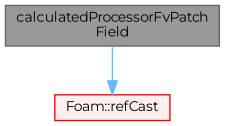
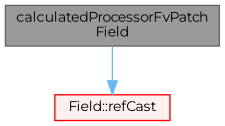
node "Foam::refCast": label "Foam::refCast" -> "Field::refCast"
